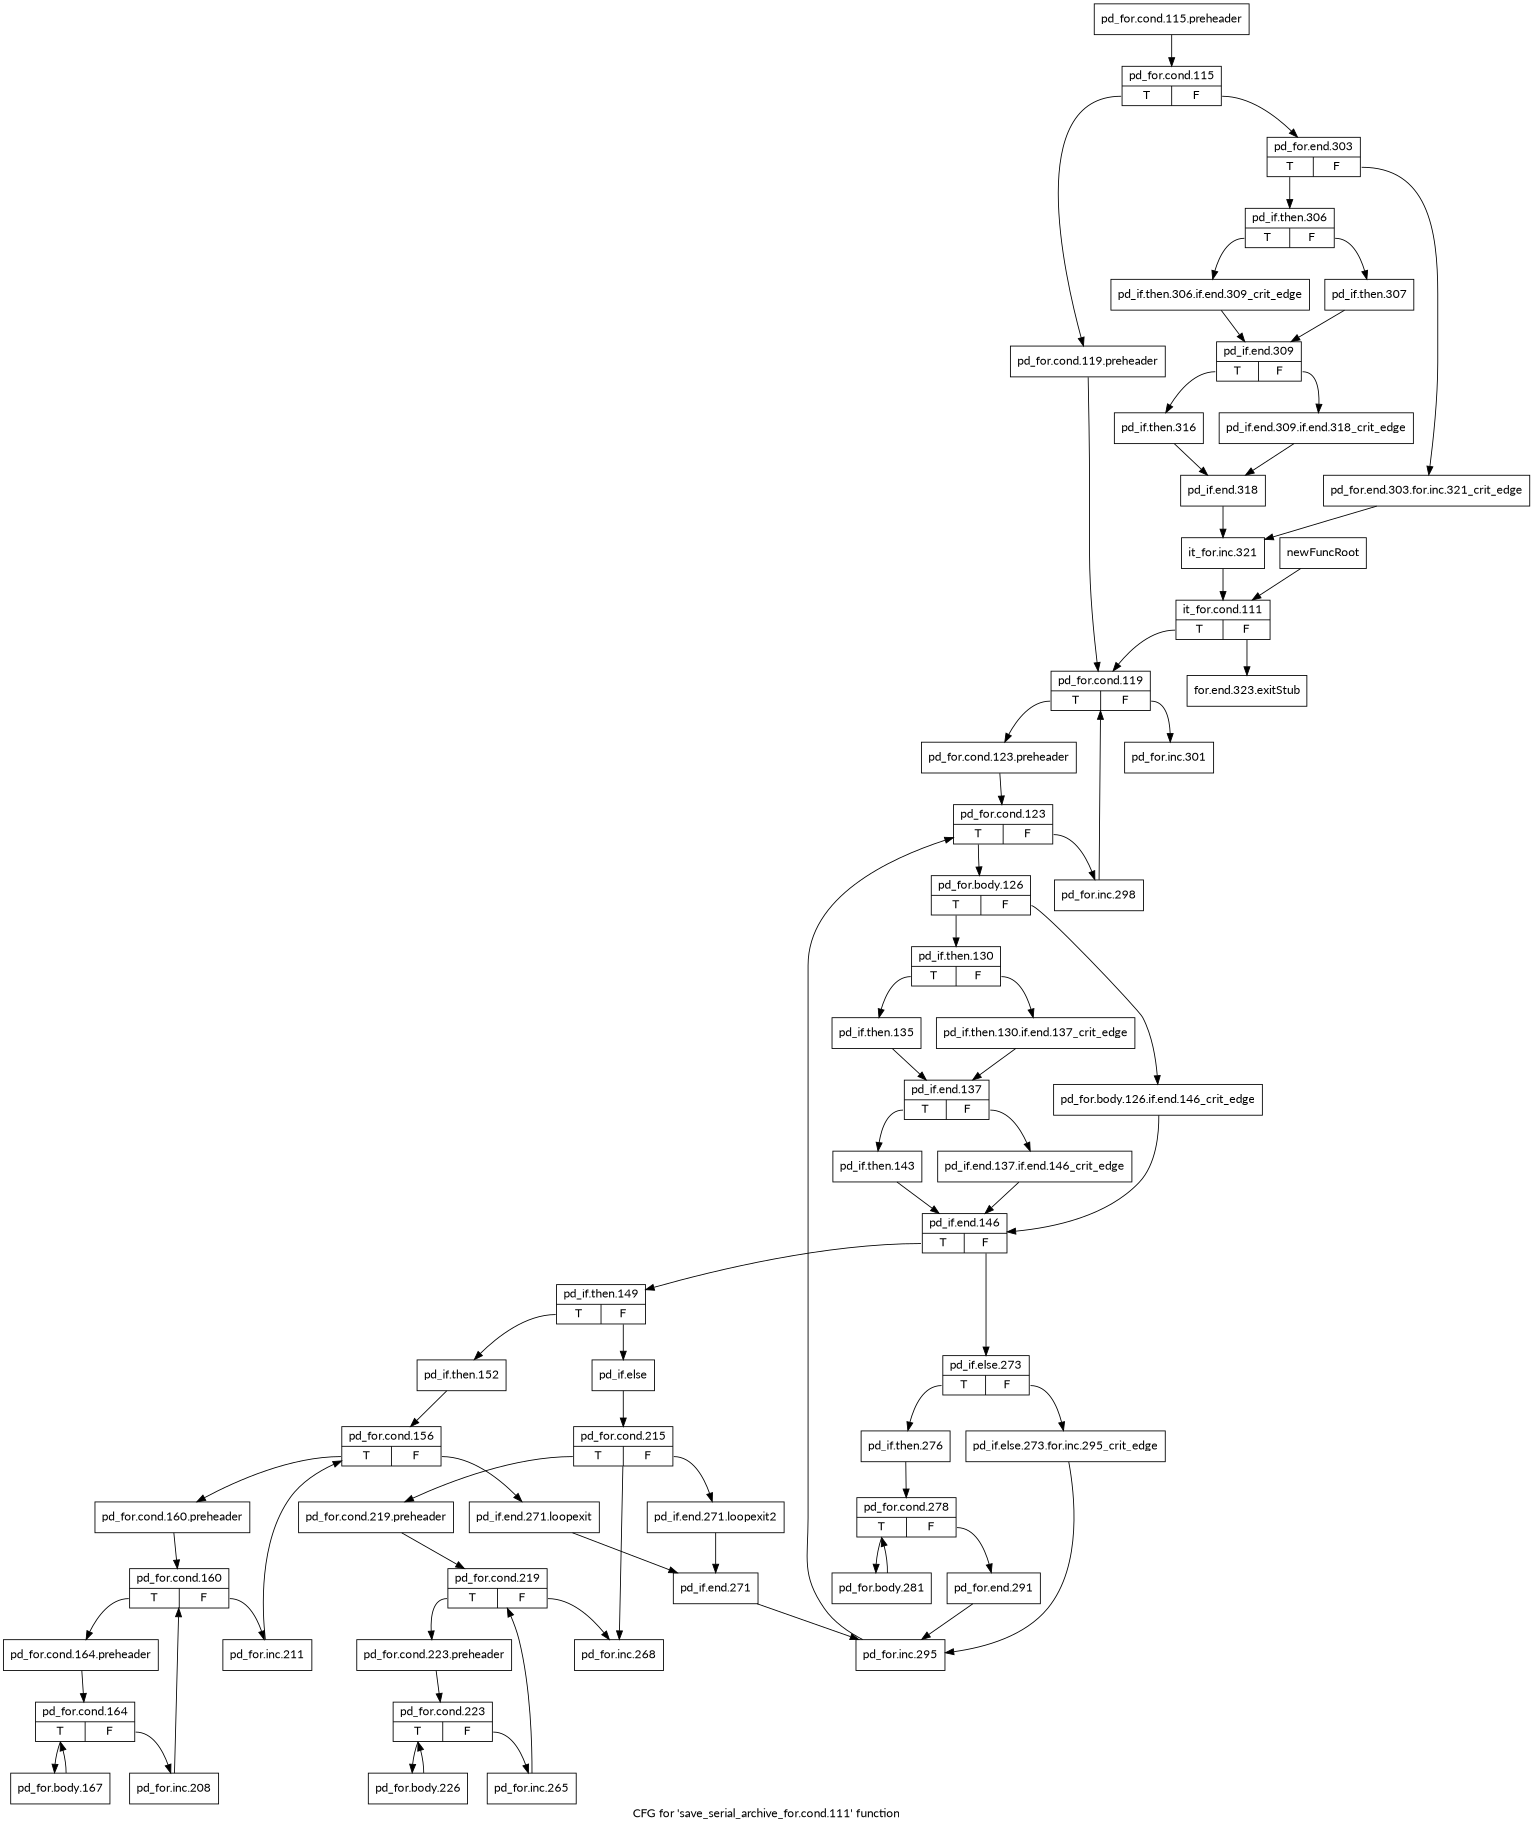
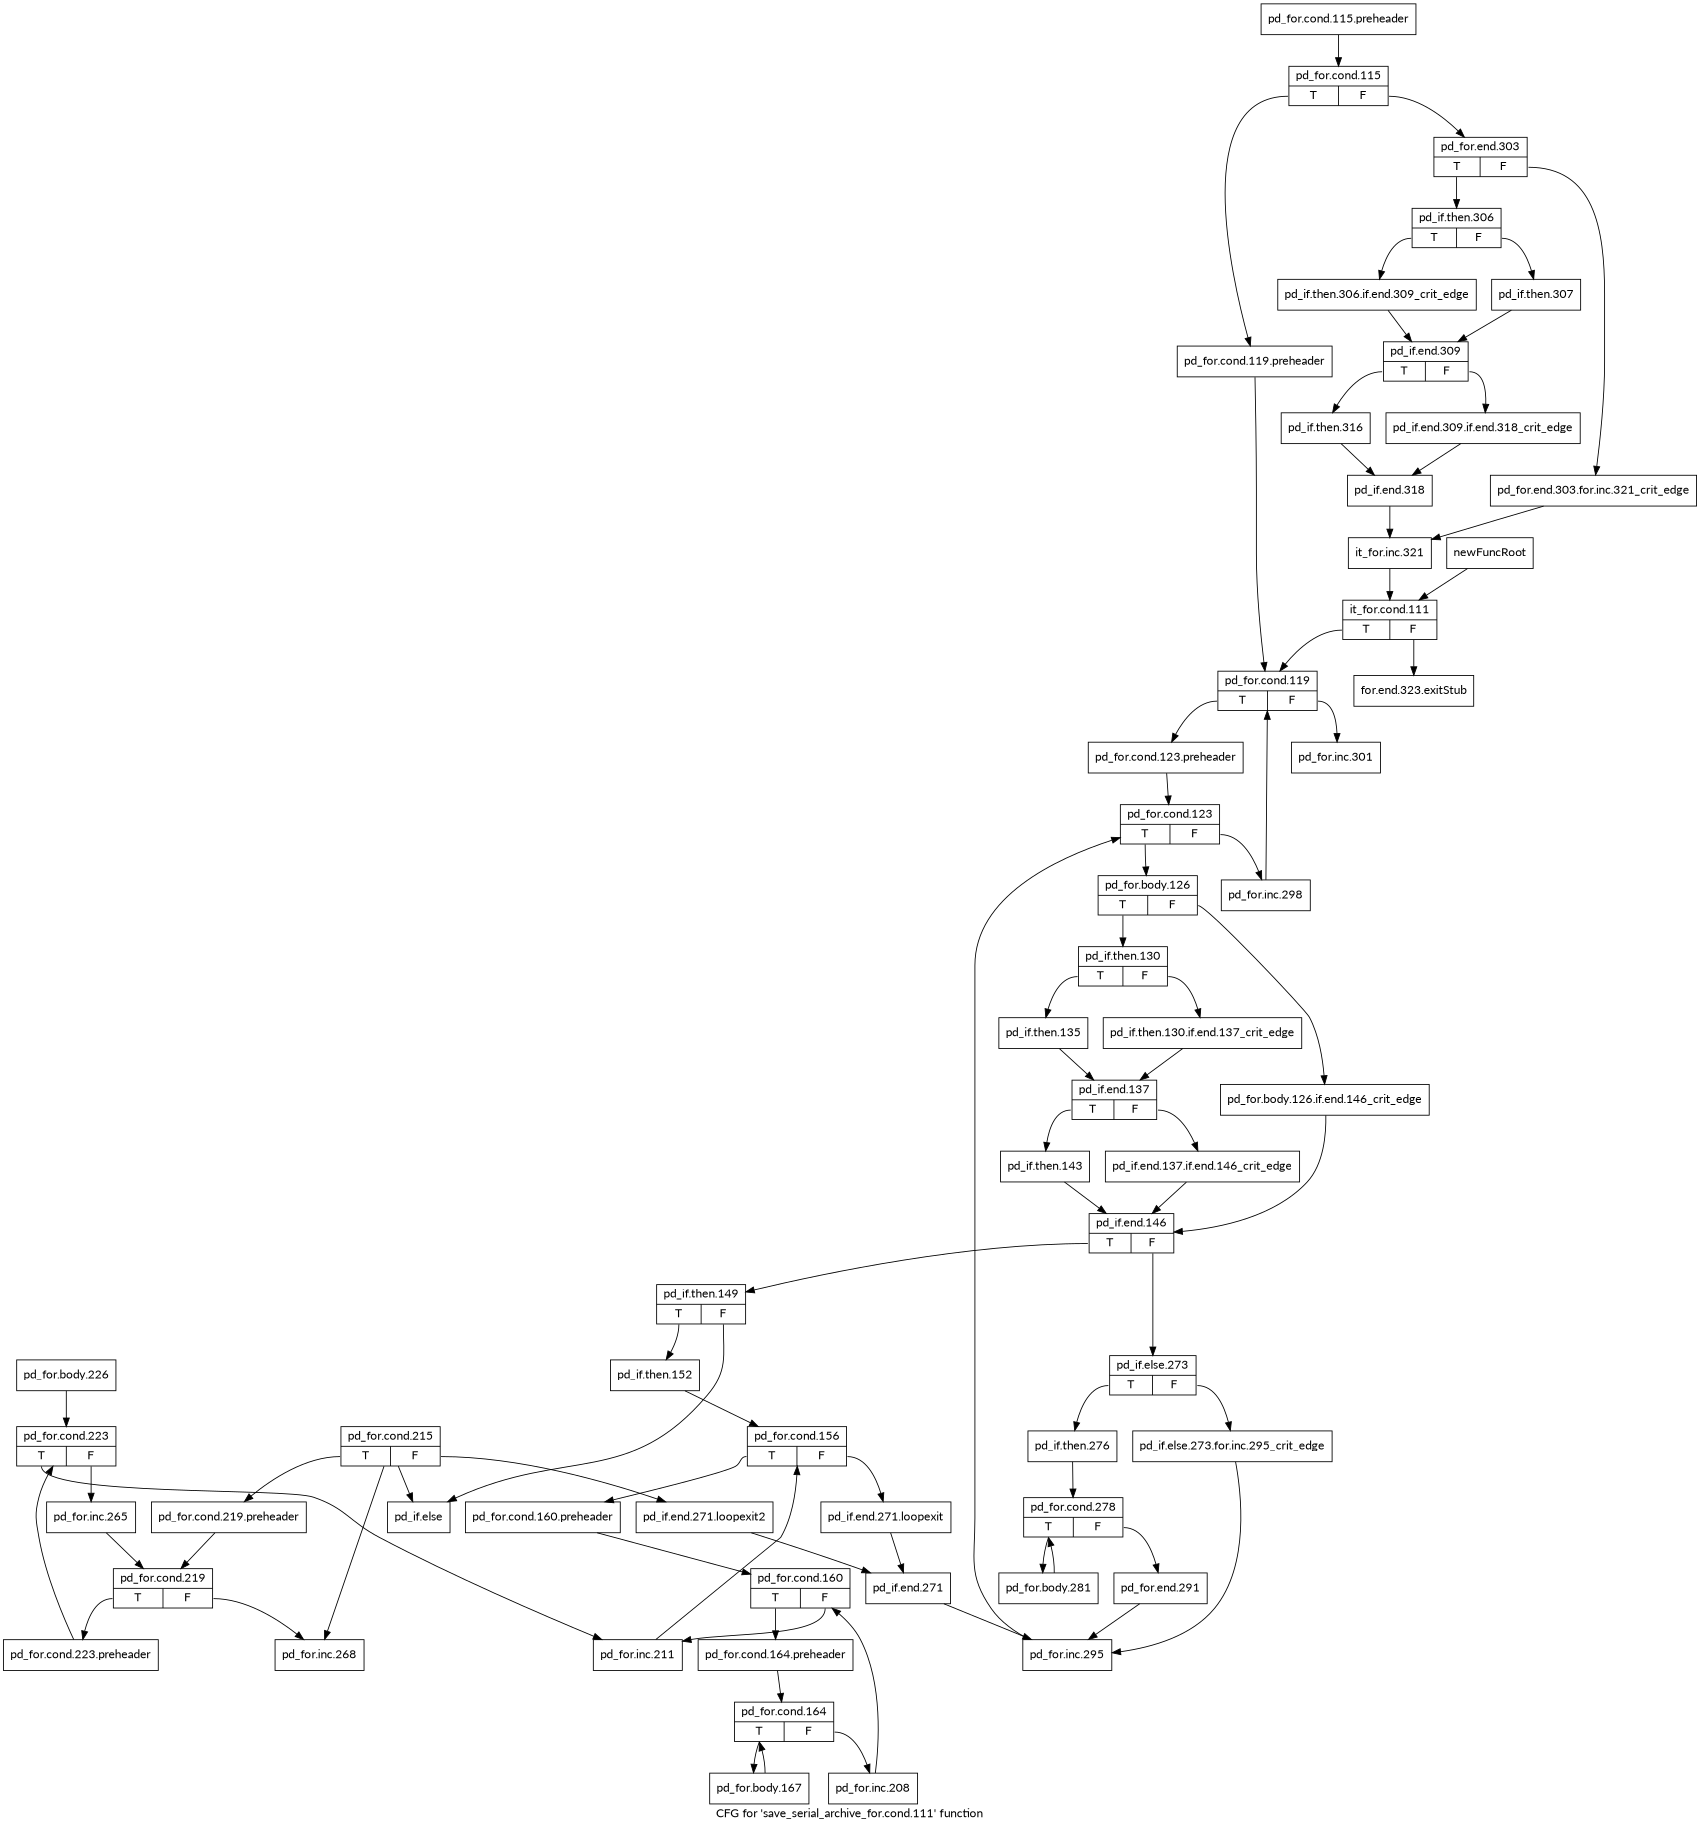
edge "pd_if.else" -> "pd_for.cond.215": reversed
edge "pd_for.cond.223" -> "pd_for.body.226": now "pd_for.cond.223" -> "pd_for.inc.211"
